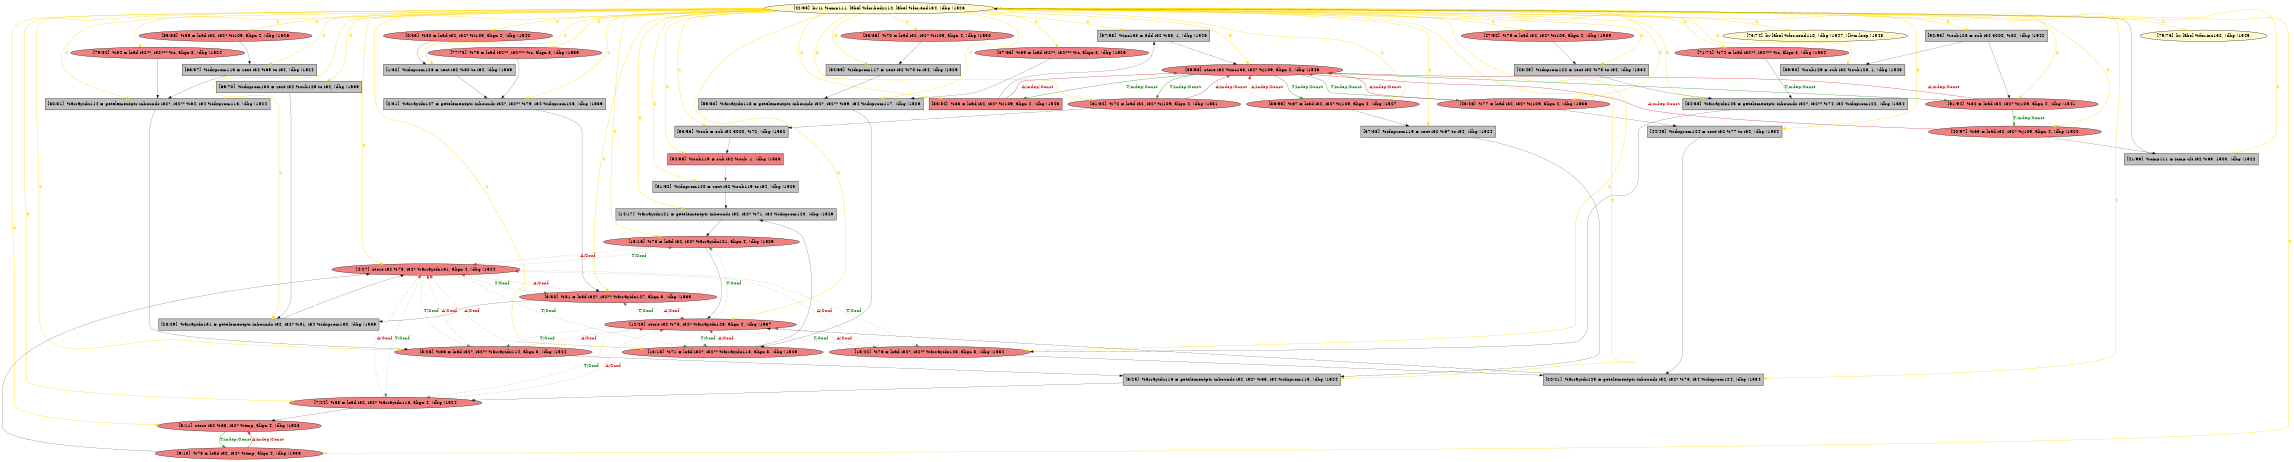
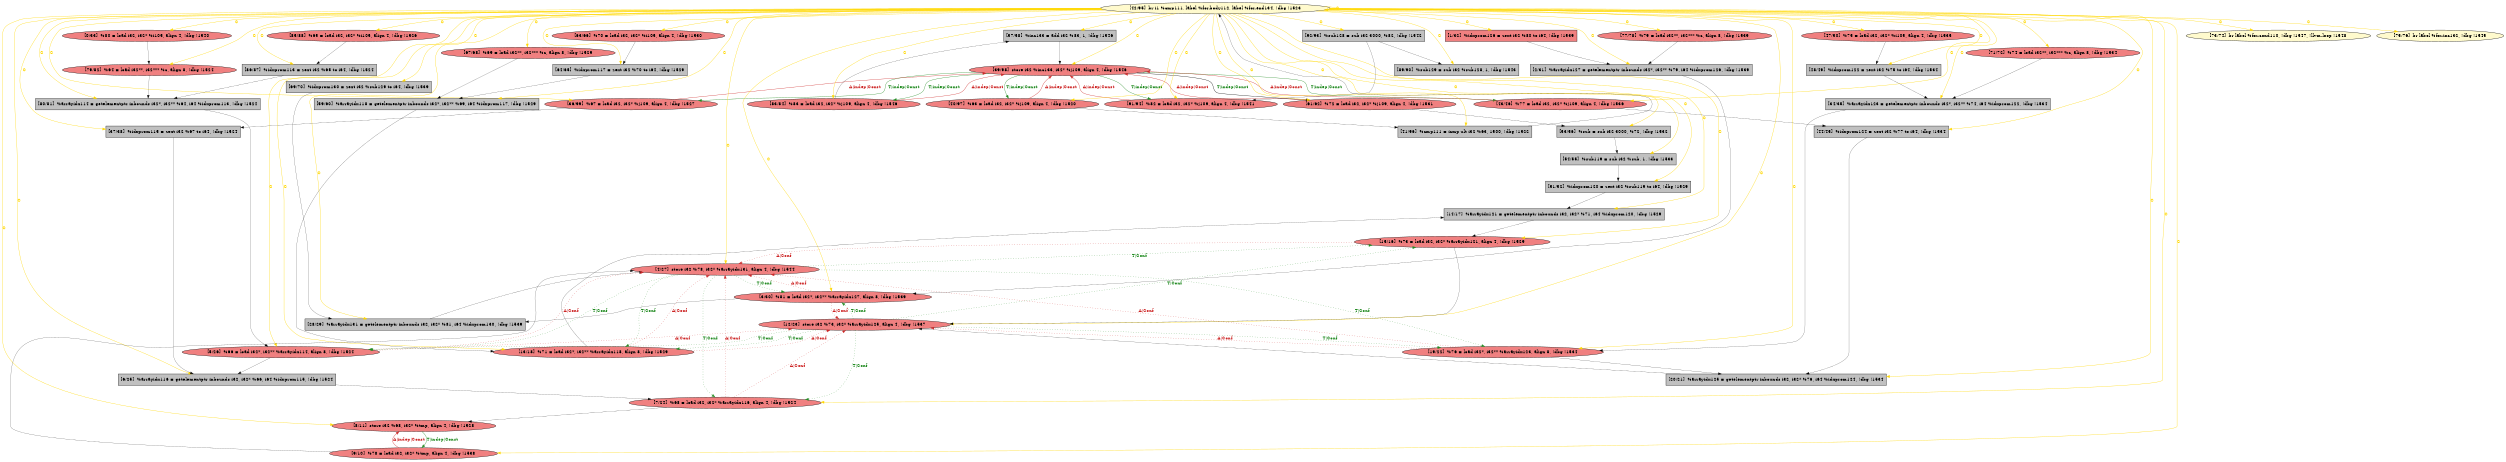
edge "[0/33]  %80 = load i32, i32* %i105, align 4, !dbg !1540" -> "[1/32]  %idxprom126 = zext i32 %80 to i64, !dbg !1539": now "[0/33]  %80 = load i32, i32* %i105, align 4, !dbg !1540" -> "[79/82]  %64 = load i32**, i32*** %c, align 8, !dbg !1524"
node "[1/32]  %idxprom126 = zext i32 %80 to i64, !dbg !1539": fillcolor grey -> lightcoral
edge "[39/98]  store i32 %inc133, i32* %j109, align 4, !dbg !1546" -> "[61/62]  %72 = load i32, i32* %j109, align 4, !dbg !1531": color forestgreen -> black
edge "[36/99]  %67 = load i32, i32* %j109, align 4, !dbg !1527" -> "[39/98]  store i32 %inc133, i32* %j109, align 4, !dbg !1546": style dotted -> solid
node "[83/84]  %83 = load i32, i32* %j109, align 4, !dbg !1546": shape box -> ellipse
edge "[91/94]  %82 = load i32, i32* %j109, align 4, !dbg !1541" -> "[40/97]  %63 = load i32, i32* %j109, align 4, !dbg !1520": now "[39/98]  store i32 %inc133, i32* %j109, align 4, !dbg !1546" -> "[40/97]  %63 = load i32, i32* %j109, align 4, !dbg !1520"
node "[54/55]  %sub119 = sub i32 %sub, 1, !dbg !1533": fillcolor lightcoral -> grey
edge "[54/55]  %sub119 = sub i32 %sub, 1, !dbg !1533" -> "[51/52]  %idxprom120 = zext i32 %sub119 to i64, !dbg !1529": color firebrick3 -> black
